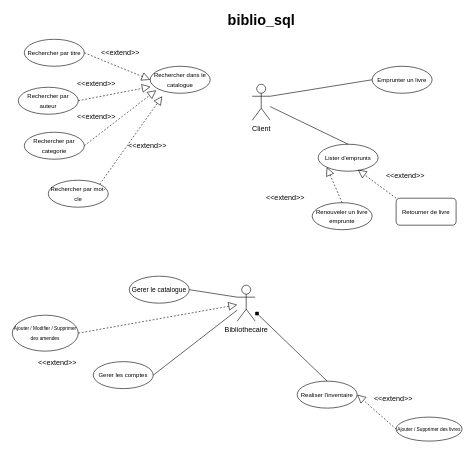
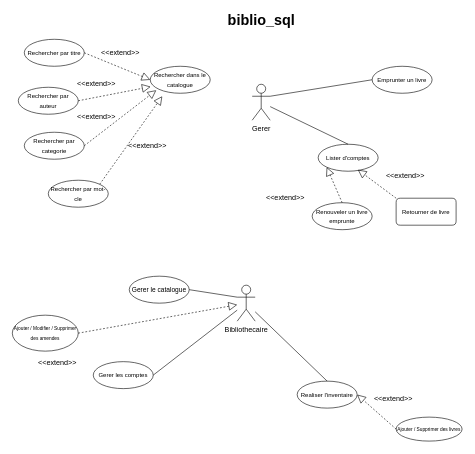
node "Client": label "Client" -> "Gerer"
node "Lister d'emprunts": label "Lister d'emprunts" -> "Lister d'comptes"
edge "Realiser l'inventaire" -> "Bibliothecaire": arrowhead diamond -> none
